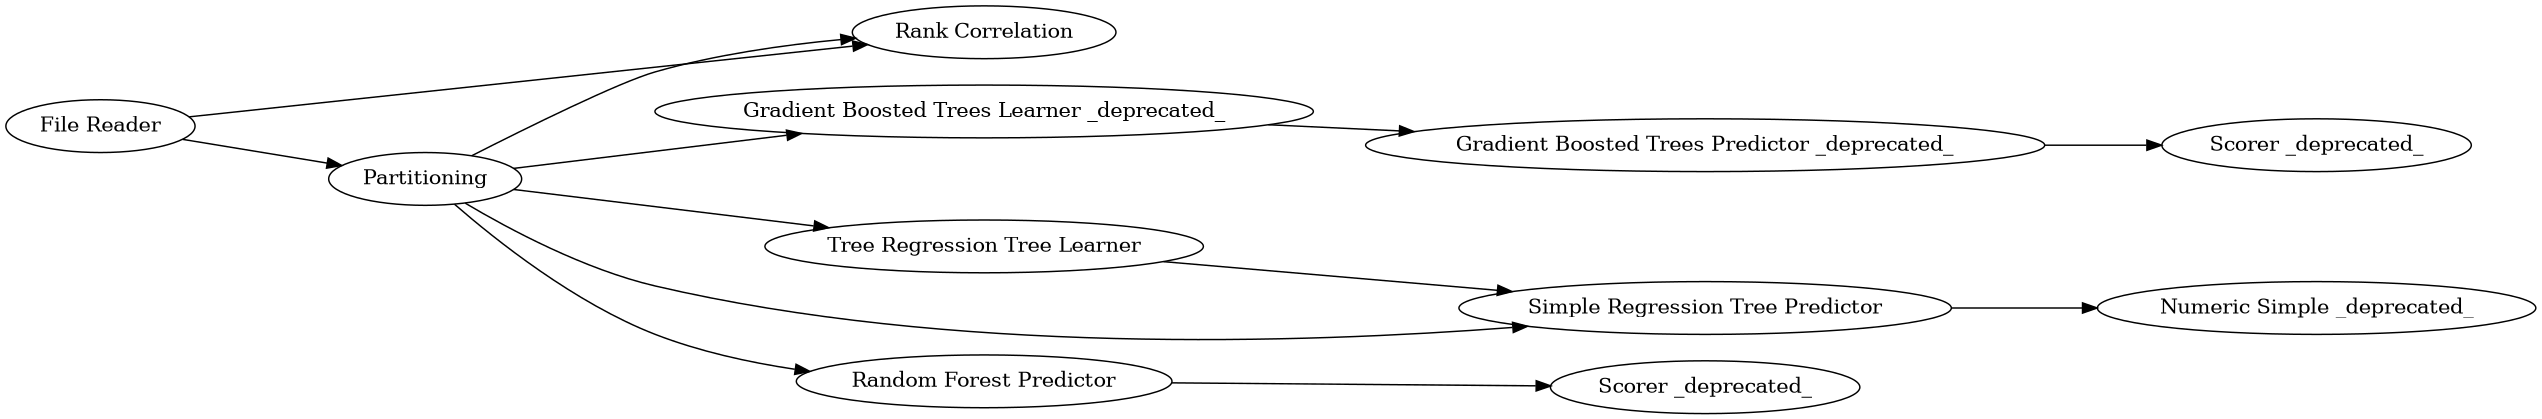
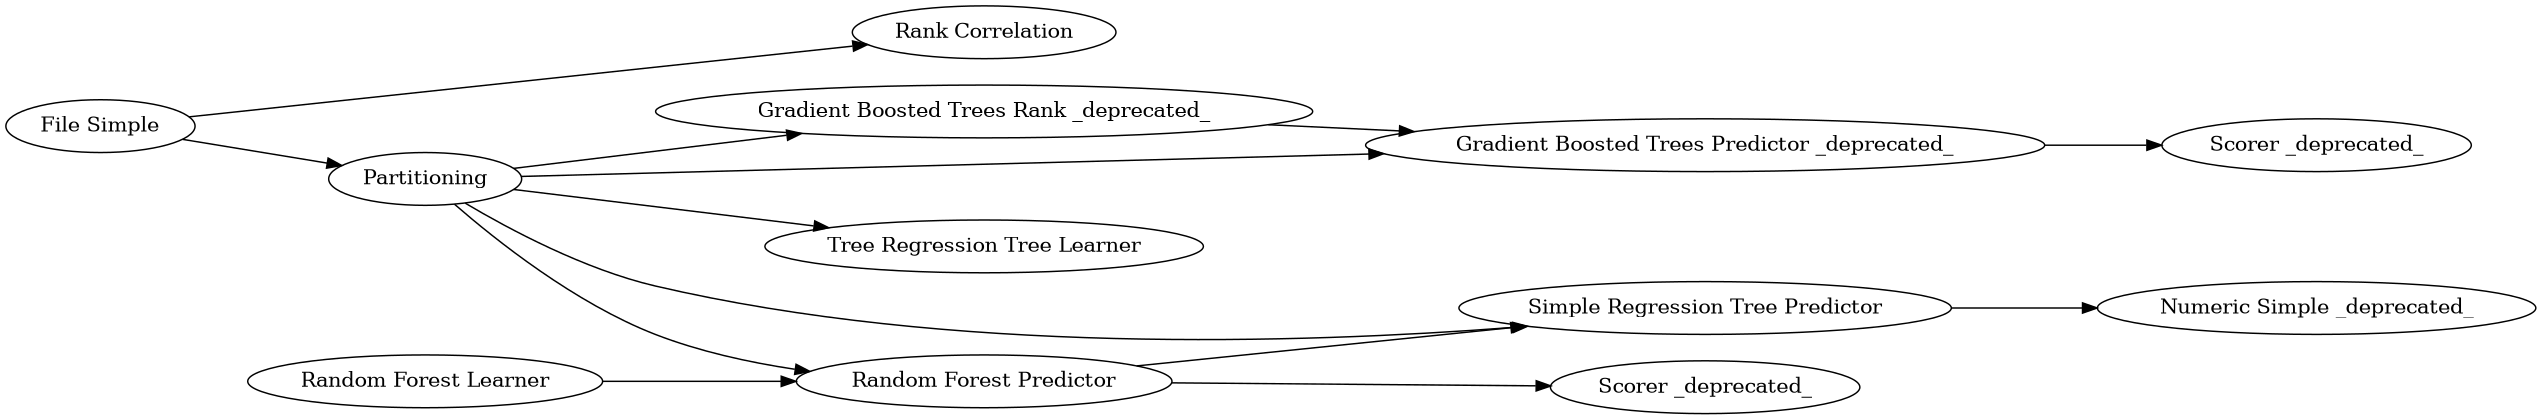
edge "Partitioning" -> "Rank Correlation": now "Partitioning" -> "Gradient Boosted Trees Predictor _deprecated_"
node "Gradient Boosted Trees Learner _deprecated_": label "Gradient Boosted Trees Learner _deprecated_" -> "Gradient Boosted Trees Rank _deprecated_"
node "File Reader": label "File Reader" -> "File Simple"
edge "Tree Regression Tree Learner" -> "Simple Regression Tree Predictor": now "Random Forest Predictor" -> "Simple Regression Tree Predictor"
node "Random Forest Learner": added
